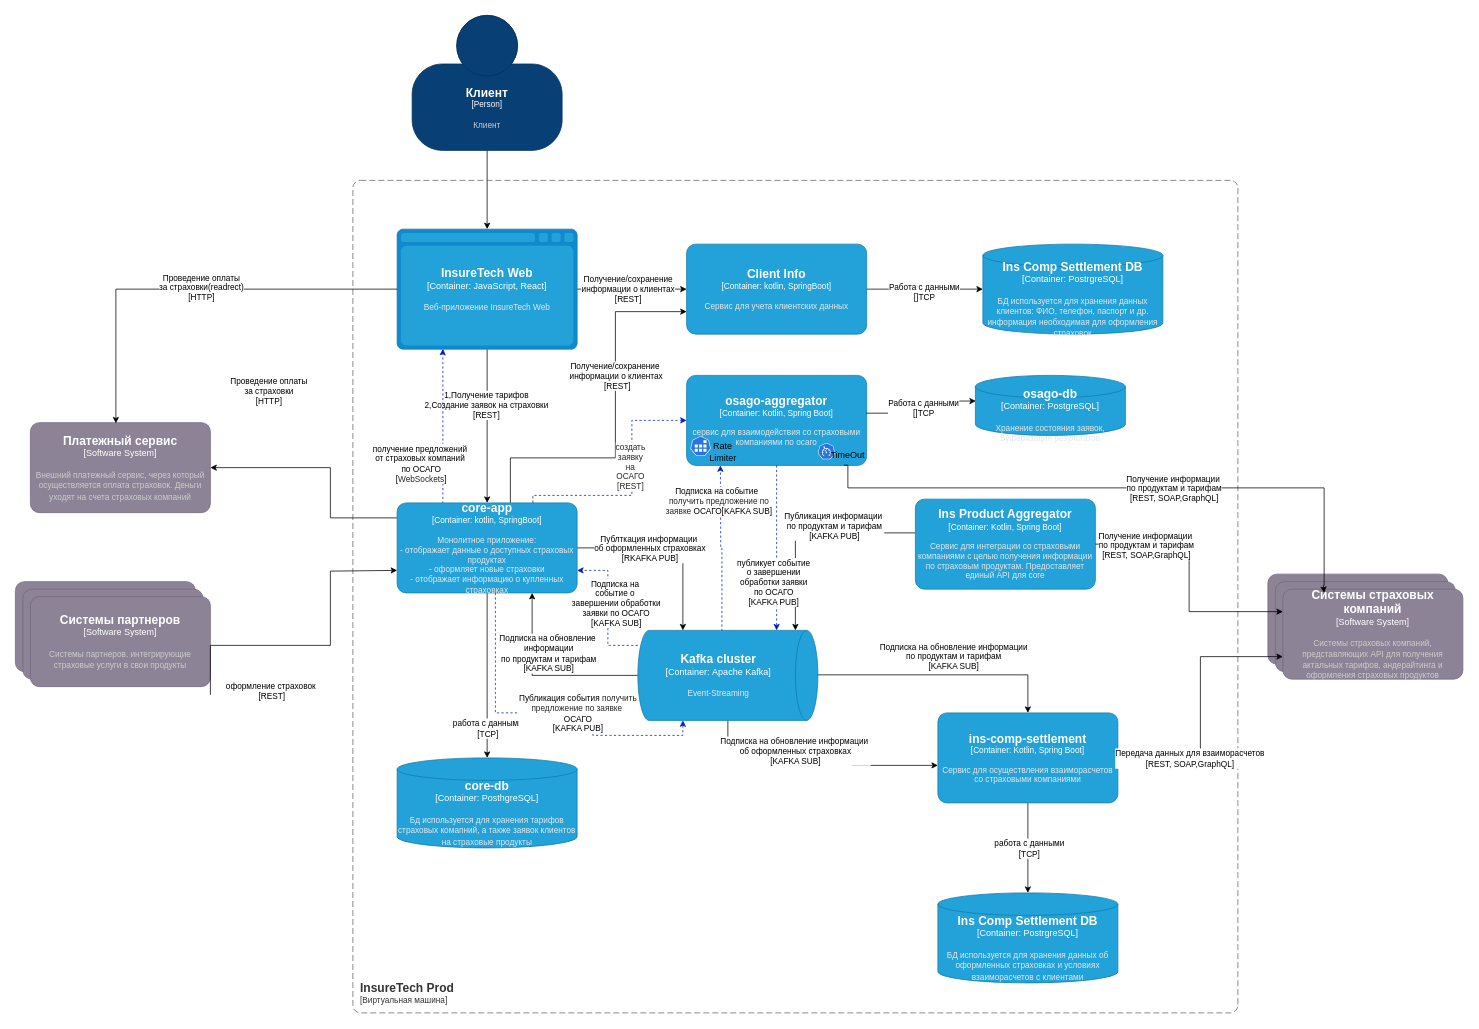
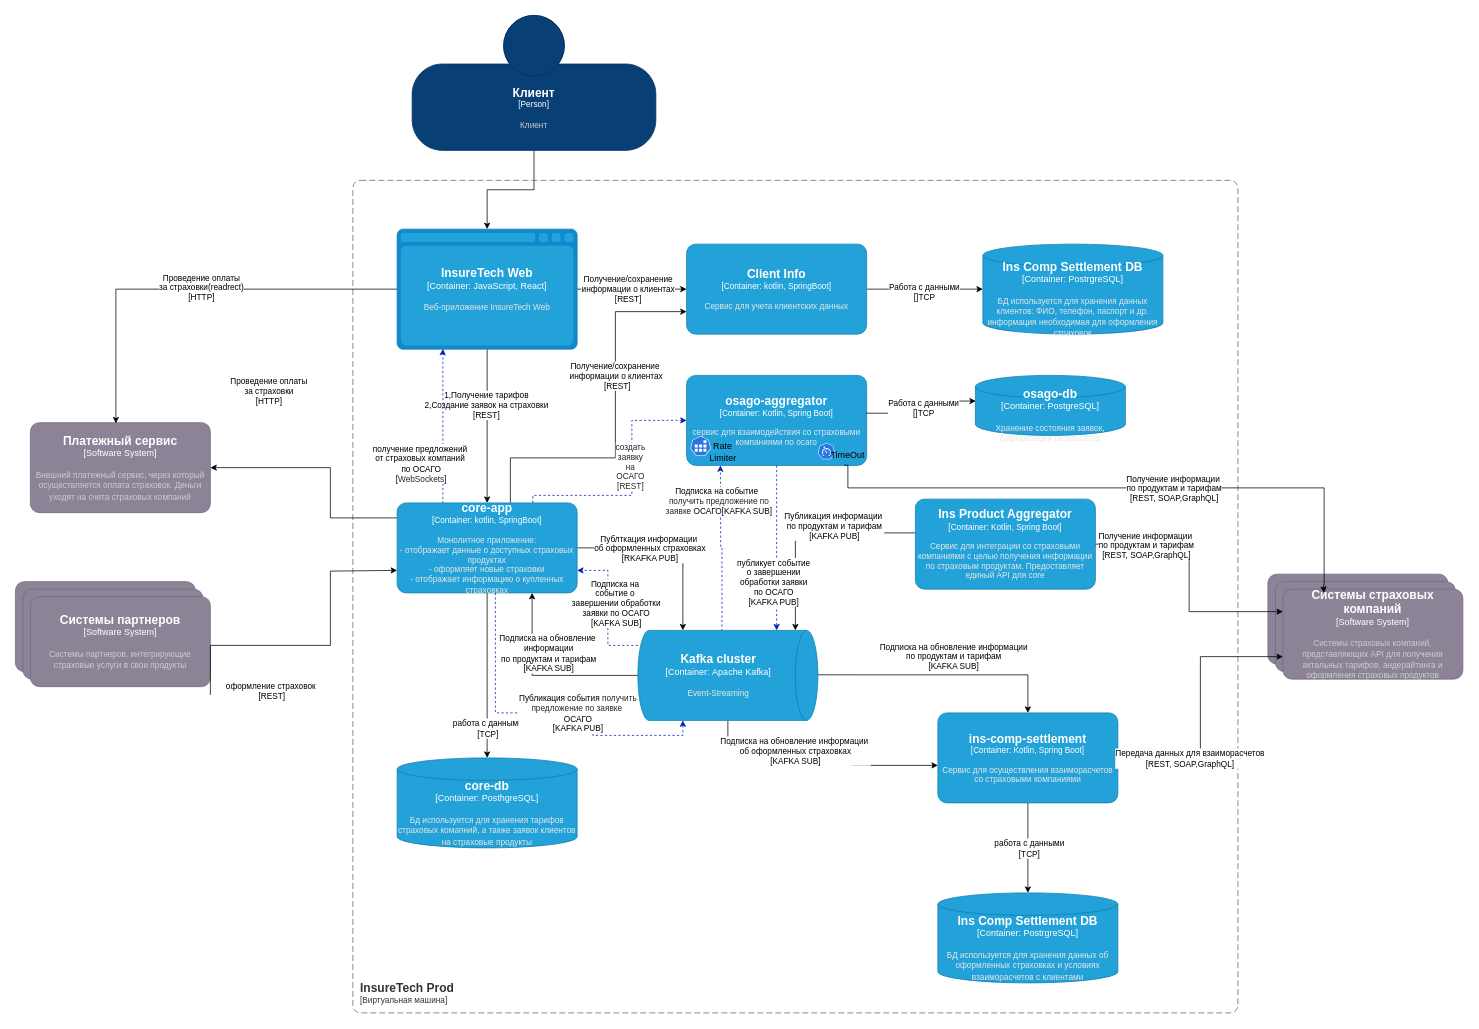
node "Клиент [Person] Клиент": size 150x135 -> 244x135
